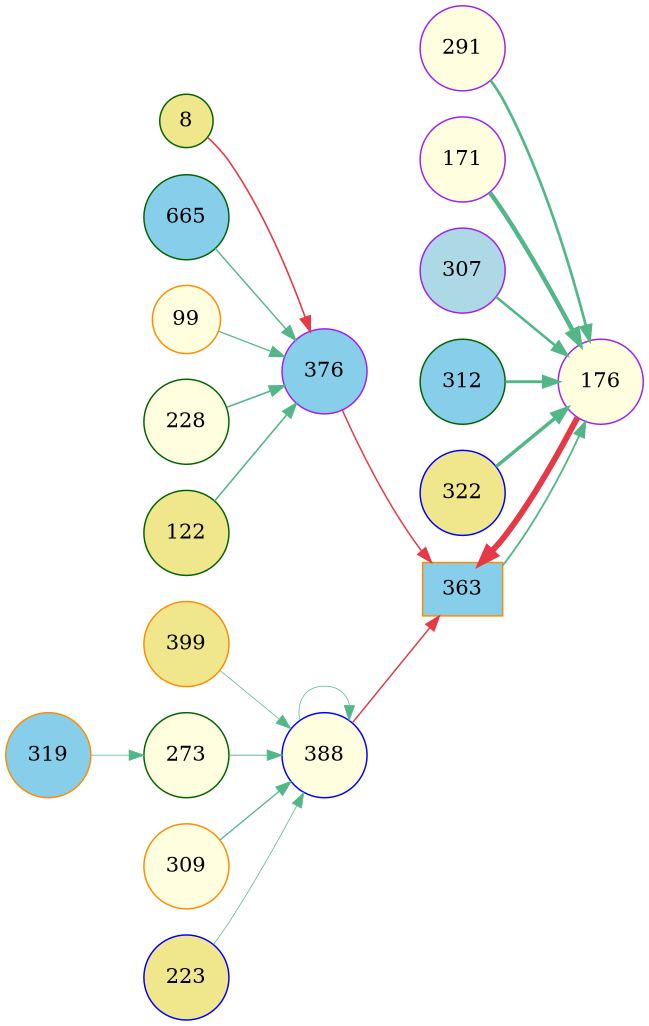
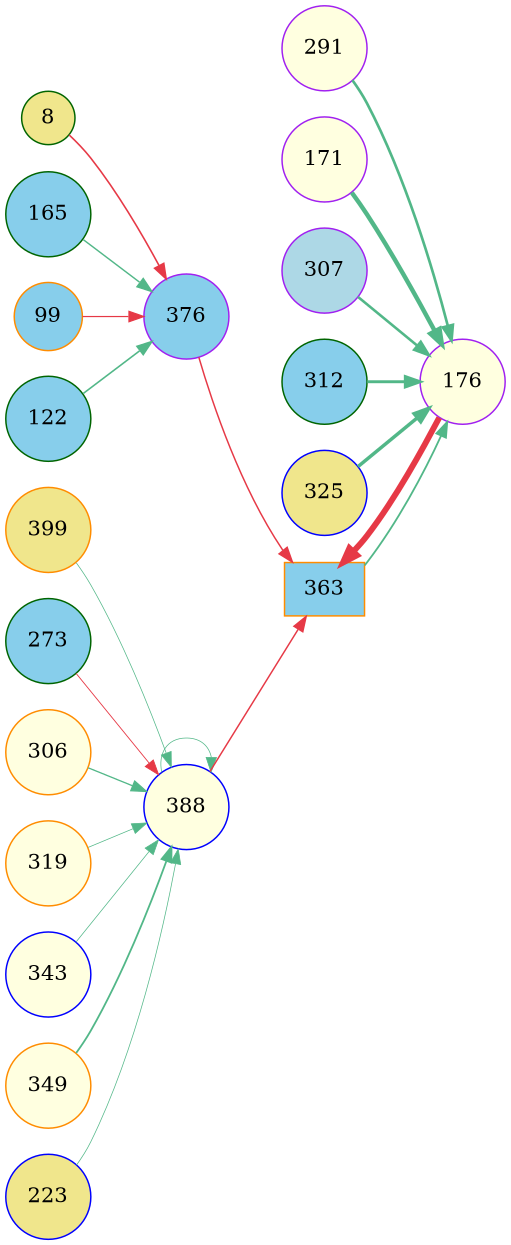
node "665": label "665" -> "165"
node "99": fillcolor lightyellow -> skyblue
edge "99" -> "376": color #52b788 -> #e63946
node "228": removed
node "322": label "322" -> "325"
node "122": fillcolor khaki -> skyblue
node "319": fillcolor skyblue -> lightyellow
edge "319" -> "273": now "319" -> "388"
node "273": fillcolor lightyellow -> skyblue
edge "273" -> "388": color #52b788 -> #e63946
node "309": label "309" -> "306"
node "343": added
node "349": added
